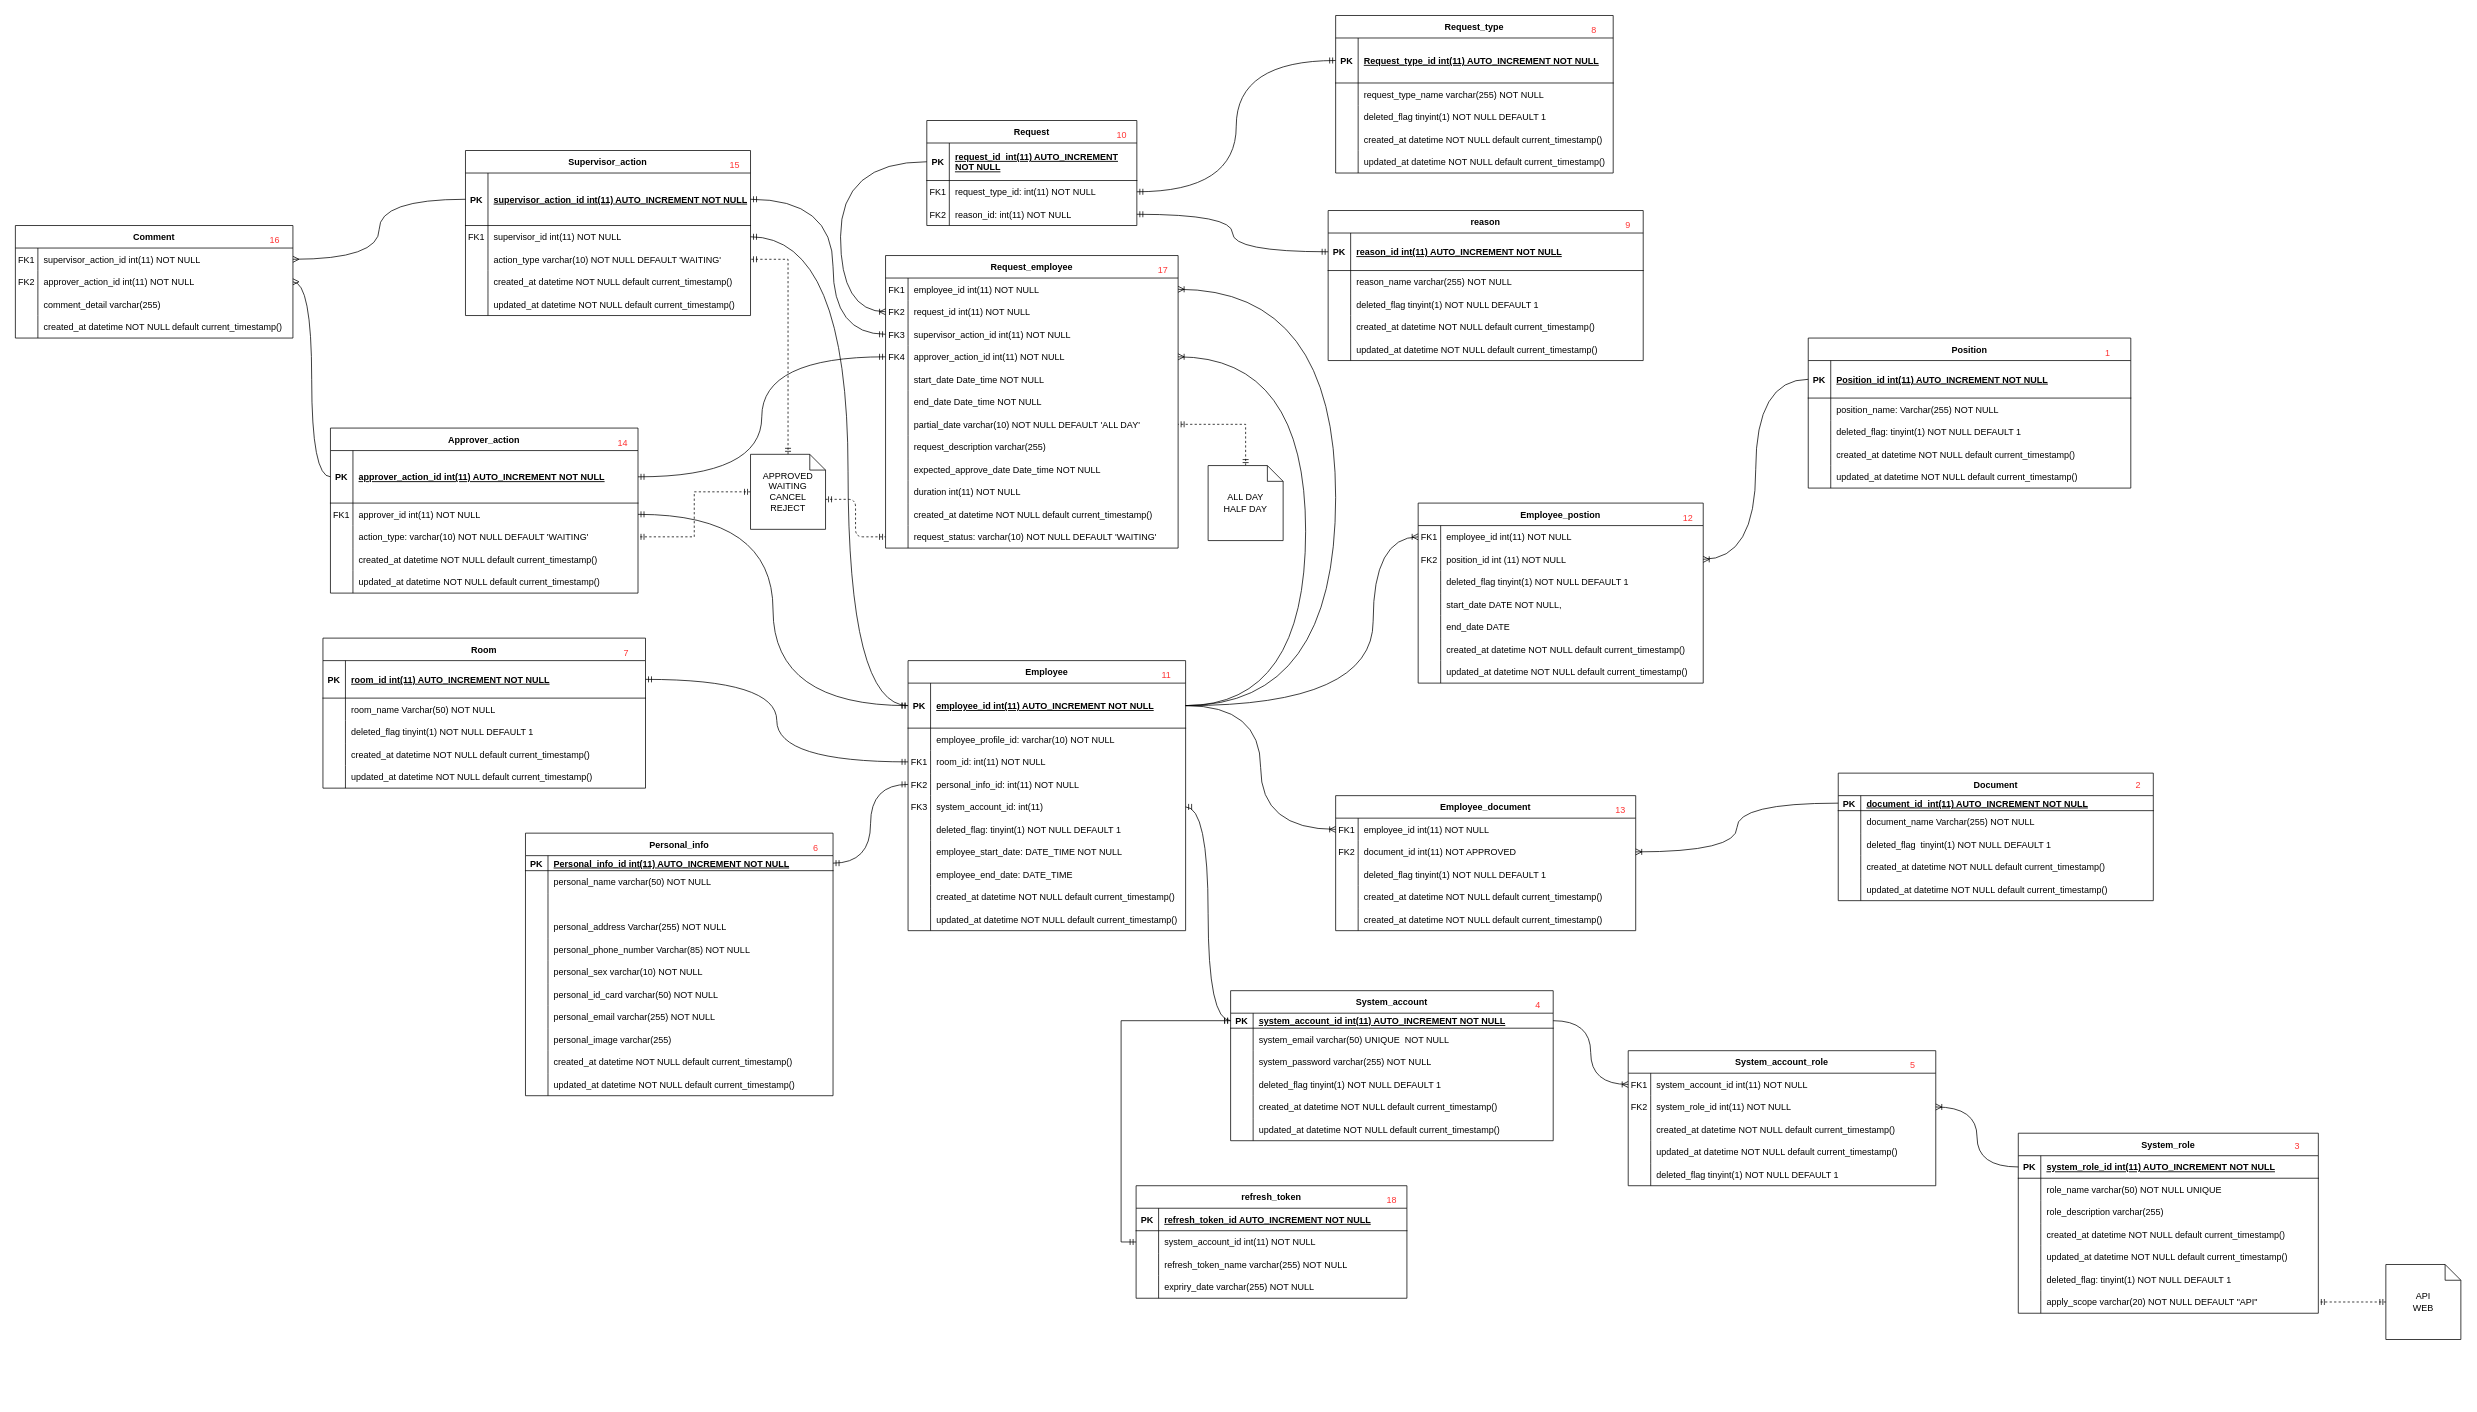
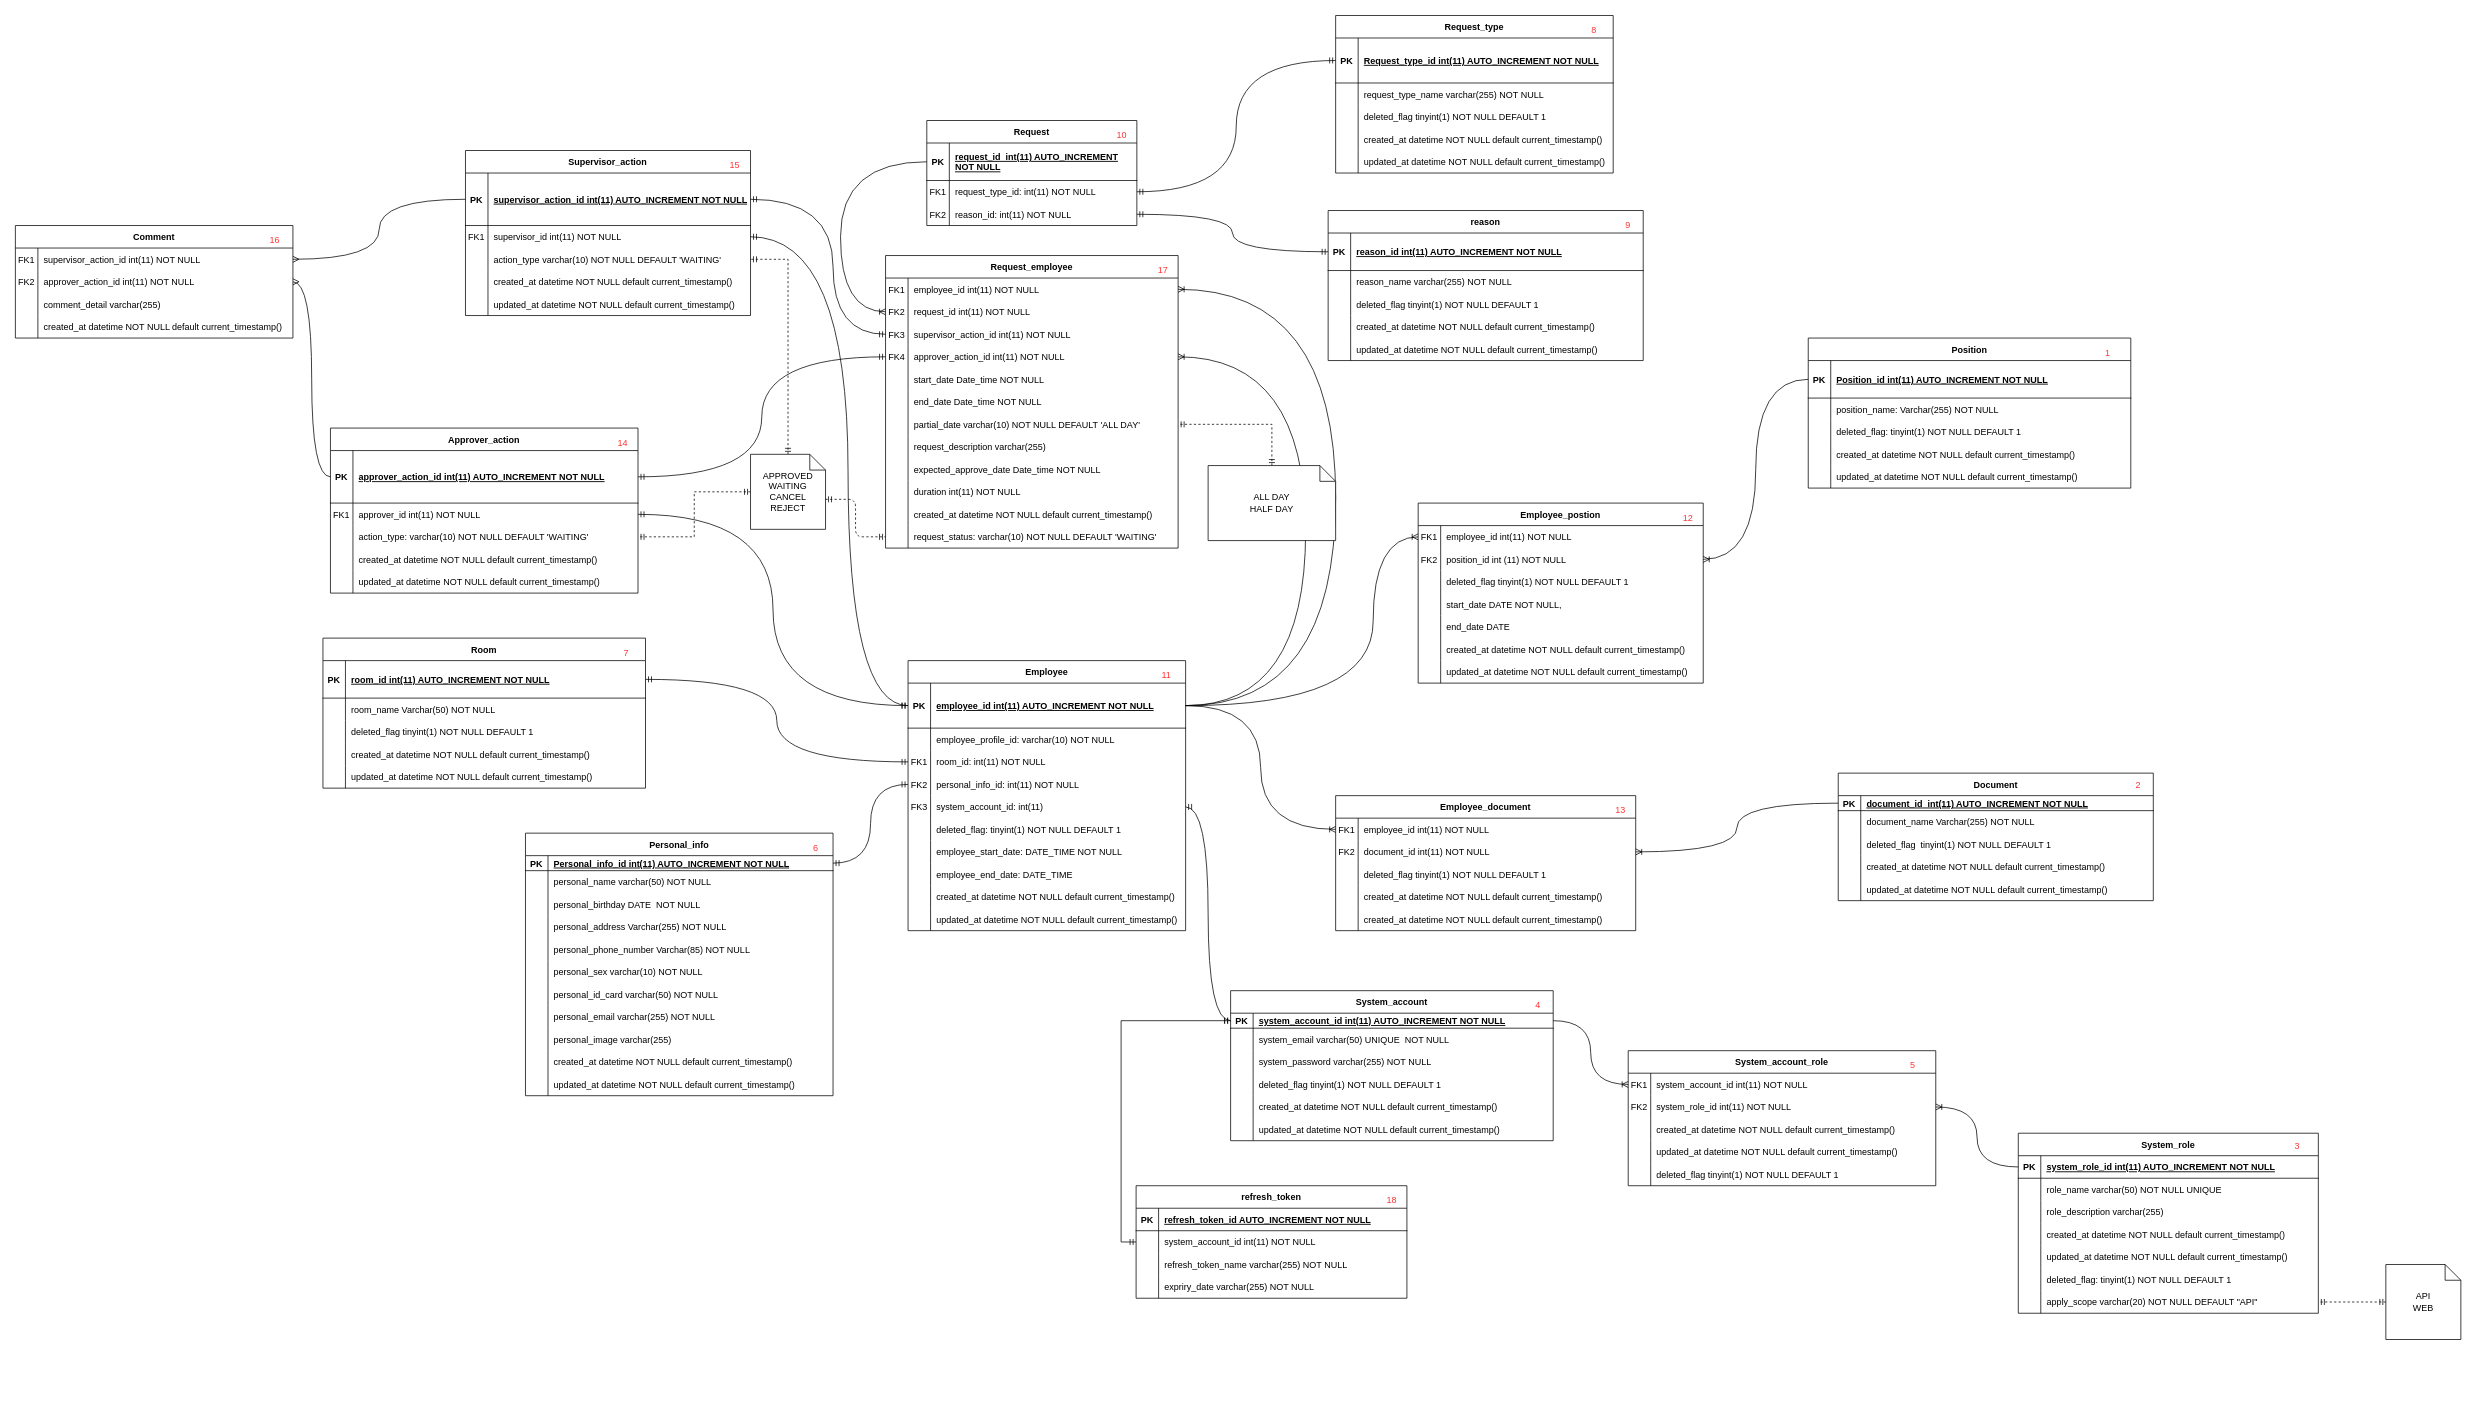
node "ALL DAY HALF DAY": size 75x75 -> 128x75
node "document_id int(11) NOT APPROVED": label "document_id int(11) NOT APPROVED" -> "document_id int(11) NOT NULL"
node "personal_birthday DATE NOT NULL": added
